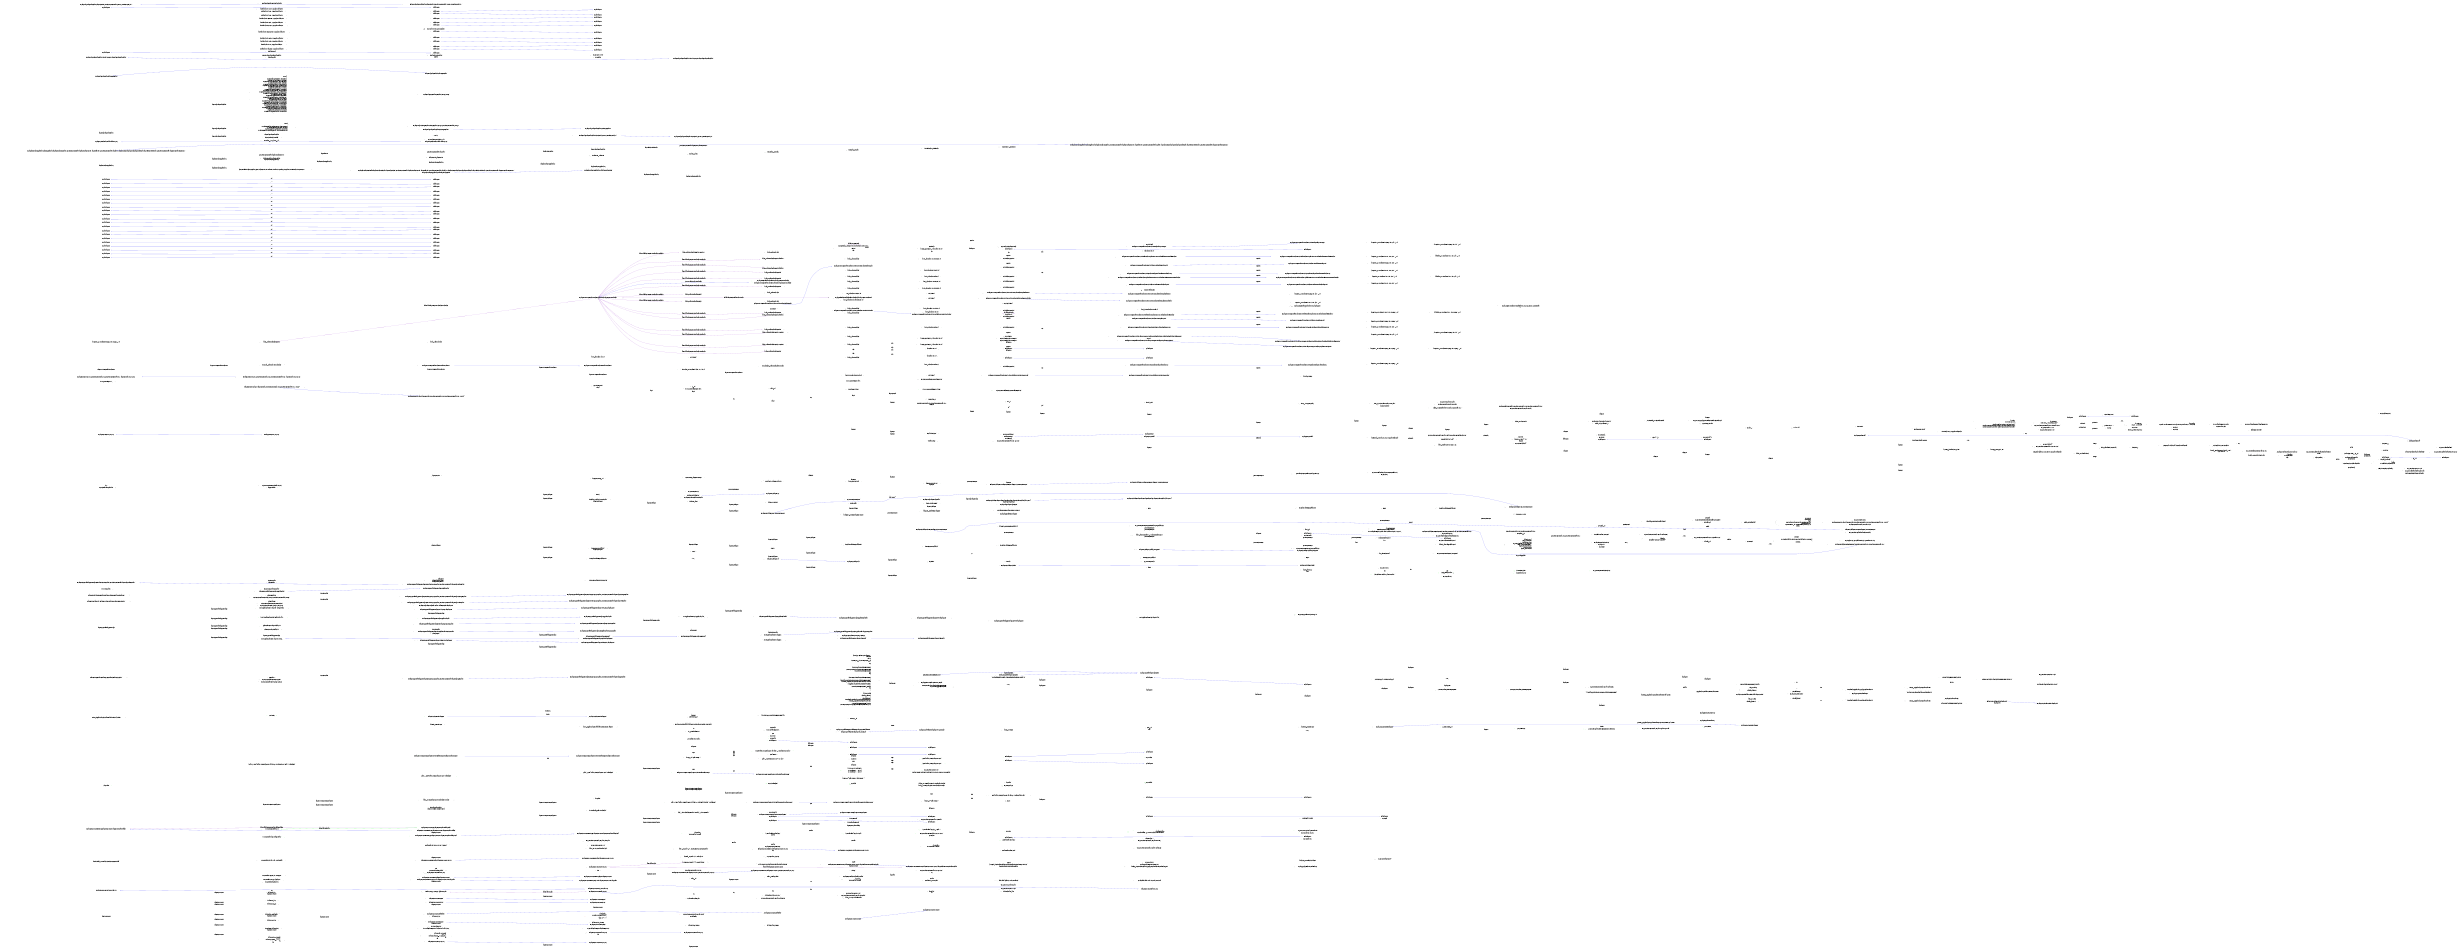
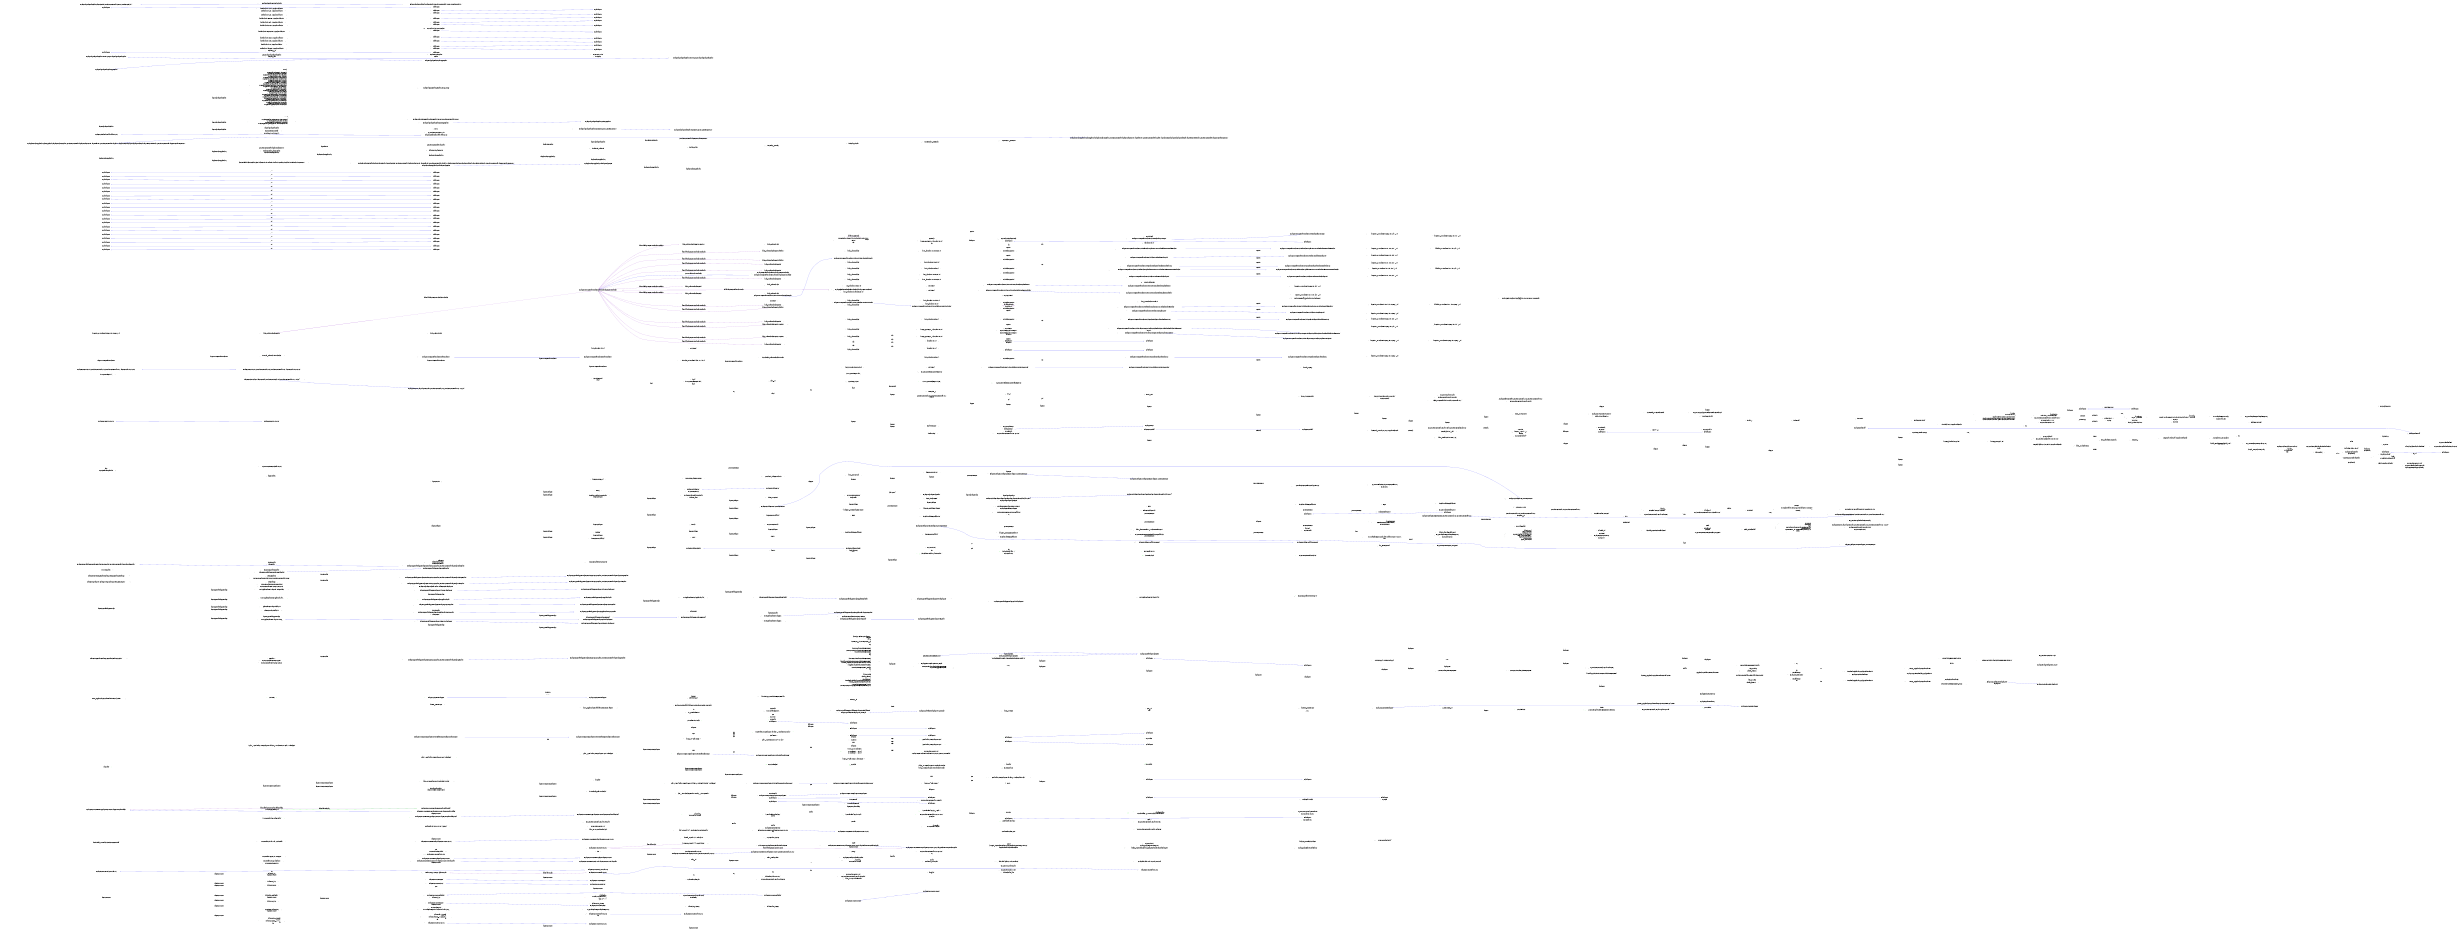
node "Entry Nancy.Hosting.Self.NancyHost.Start()": removed
node "1: x.INancyBootstrapper(''*/*'')": label "1: x.INancyBootstrapper(''*/*'')" -> "1: x.Equals(''*/*'')"
edge "Nancy.Testing.BrowserContext" -> "!this.Values.Headers.ContainsKey(name)": label "Nancy.Testing.BrowserContext" -> "request"
